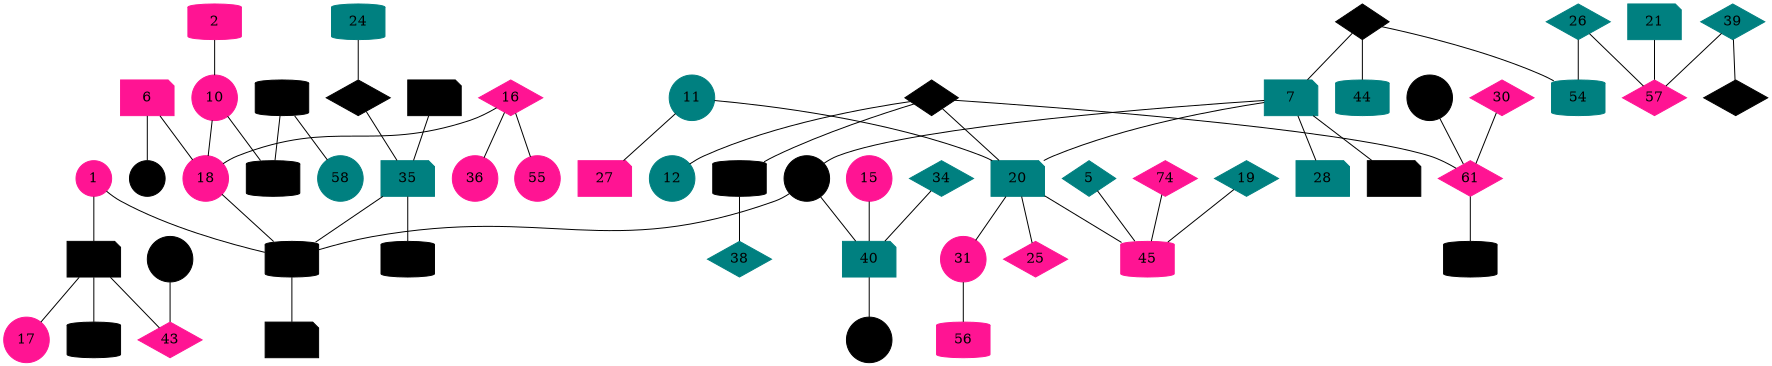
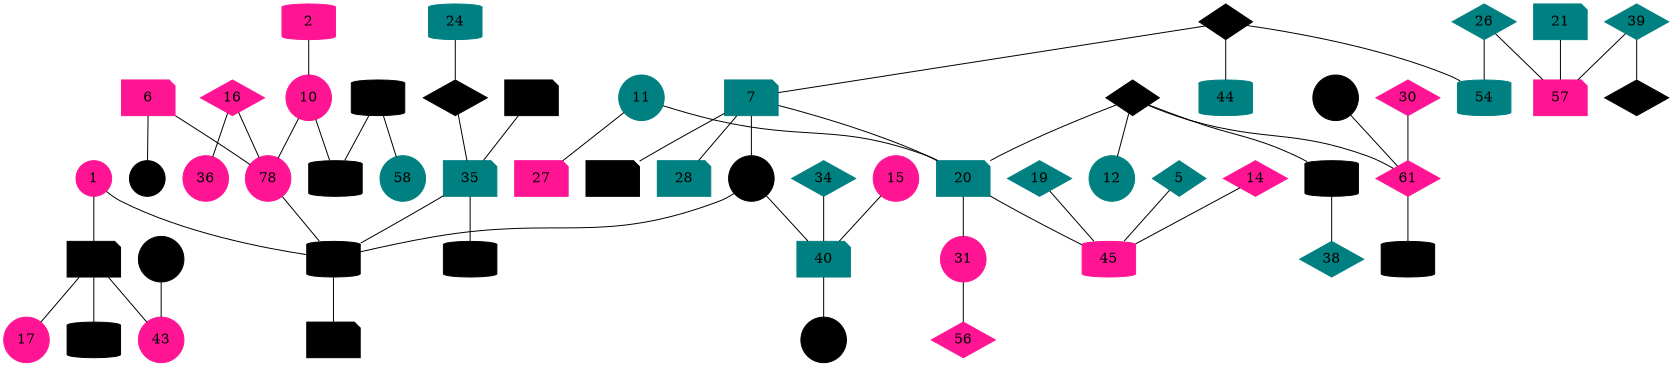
node "57": shape diamond -> note
node "18": label "18" -> "78"
node "55": removed
node "74": label "74" -> "14"
node "25": removed
node "43": shape diamond -> circle
node "56": shape cylinder -> diamond
